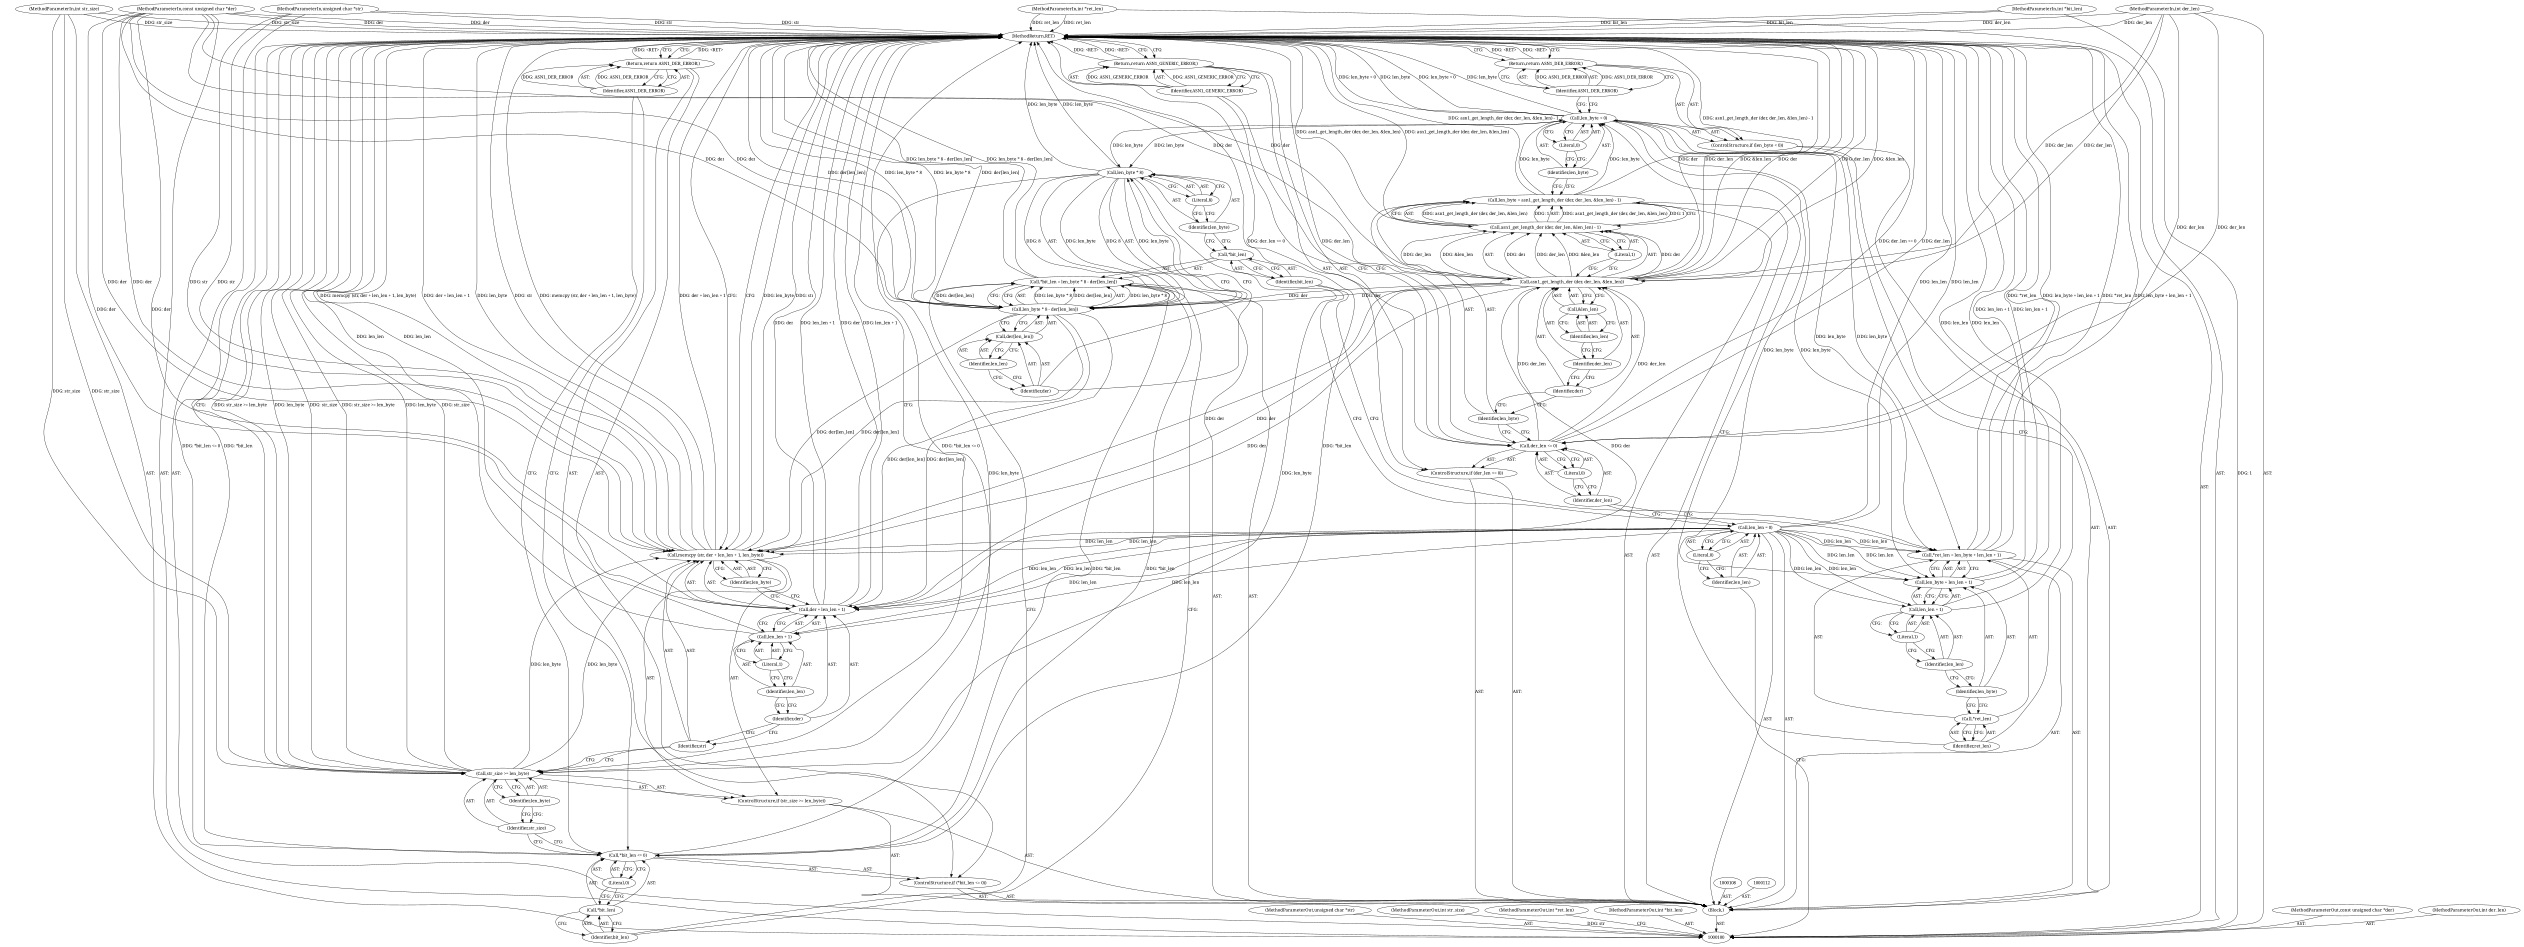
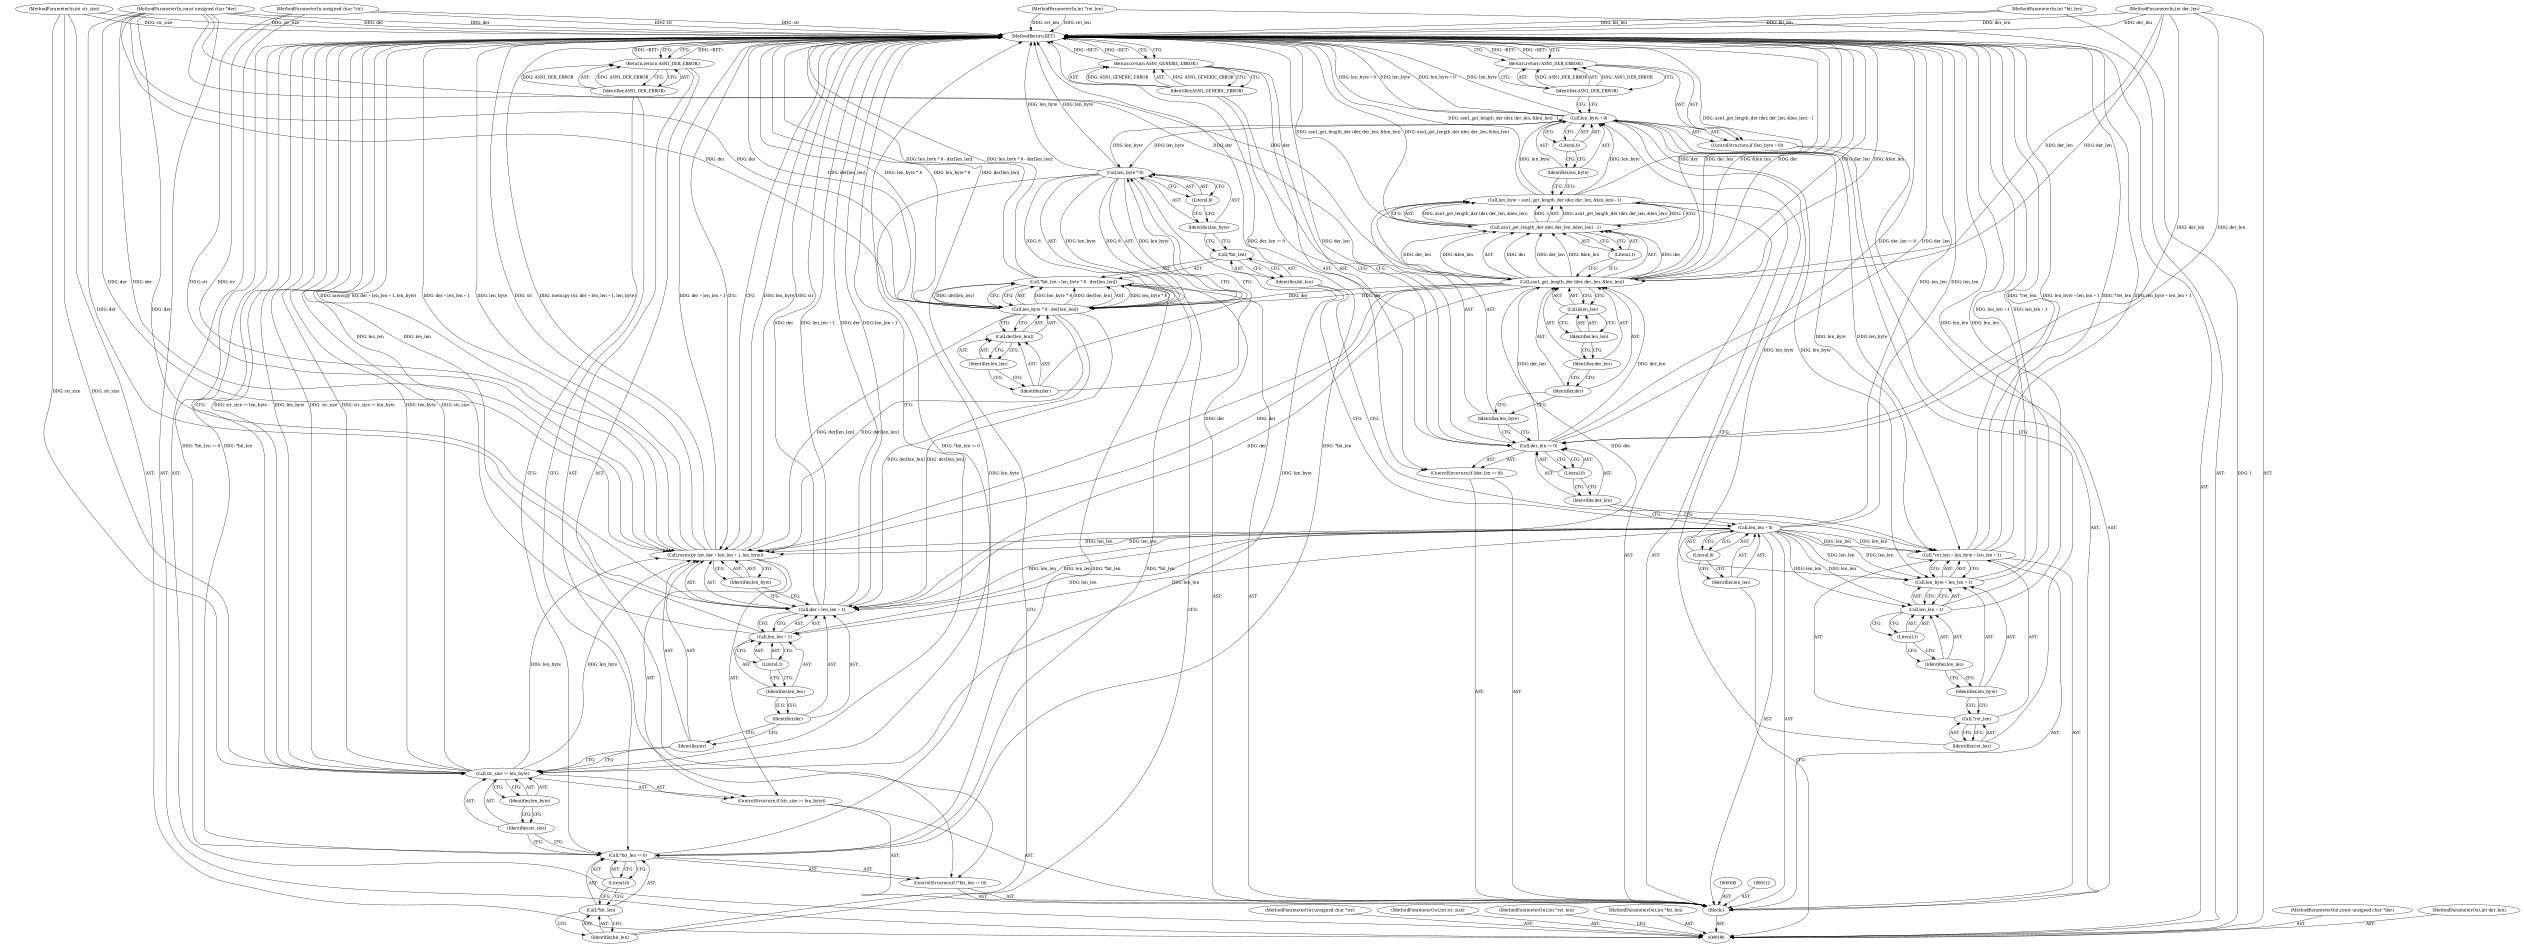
edge "(MethodParameterOut,int str_size)" -> "1000100": label "DDG: str" -> "AST: "
